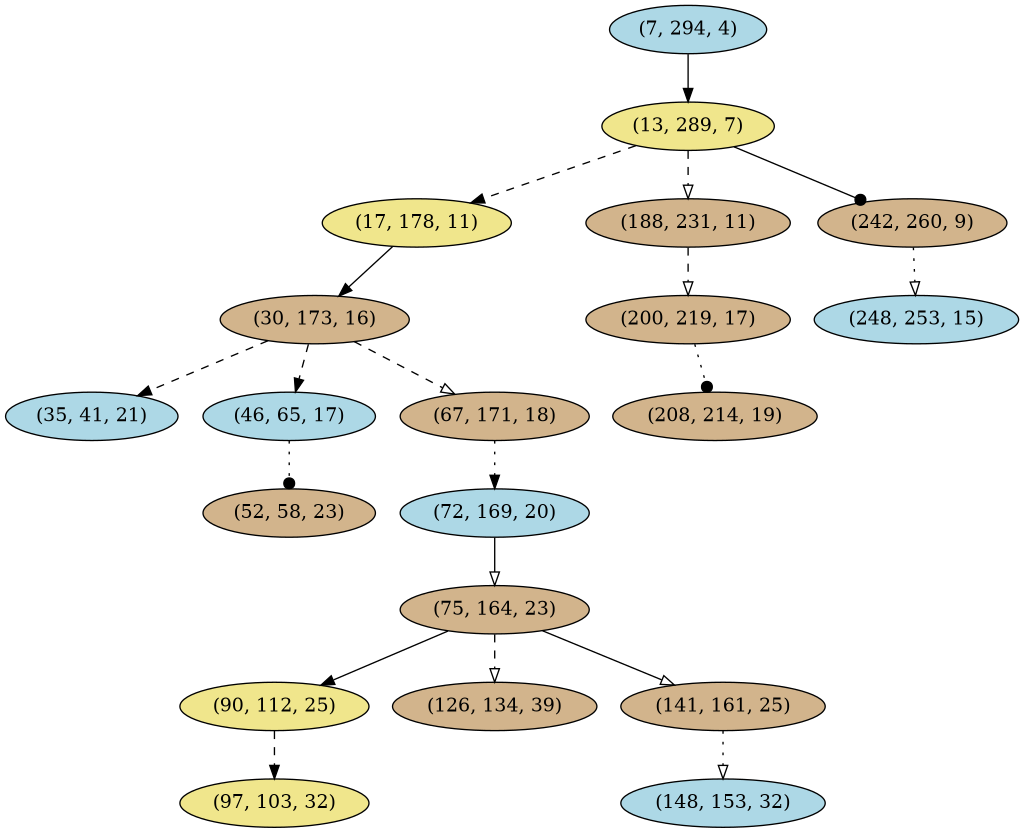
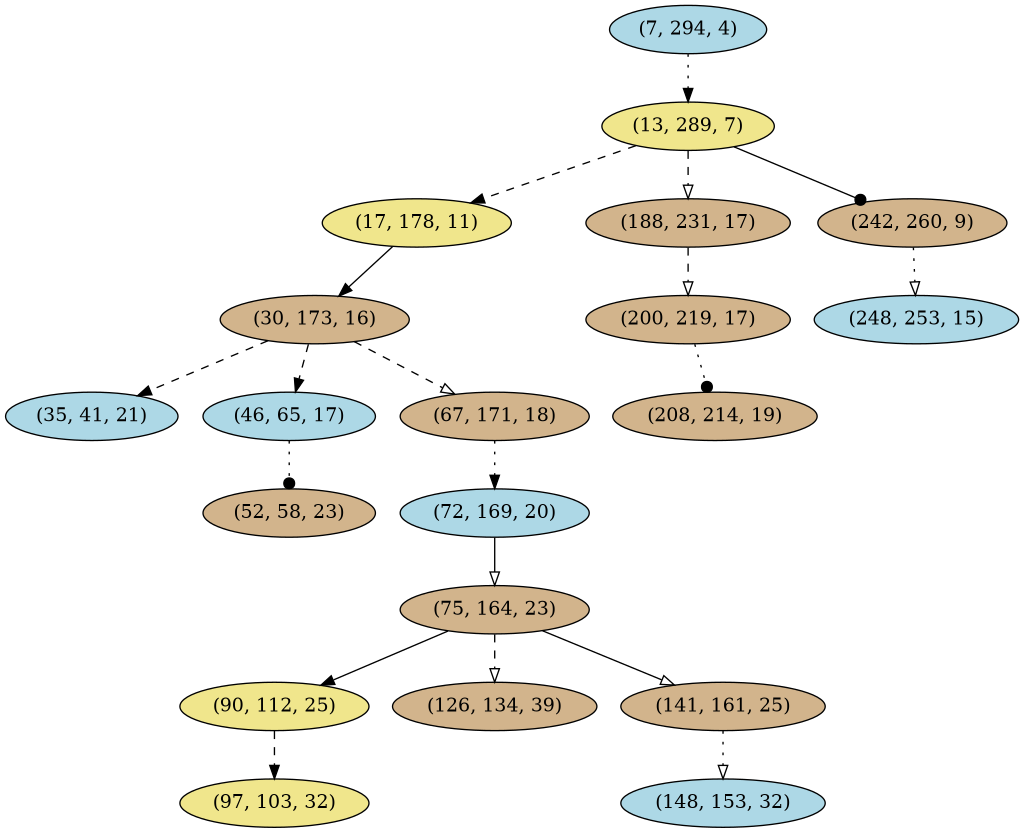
edge "(7, 294, 4)" -> "(13, 289, 7)": style solid -> dotted
node "(188, 231, 11)": label "(188, 231, 11)" -> "(188, 231, 17)"
